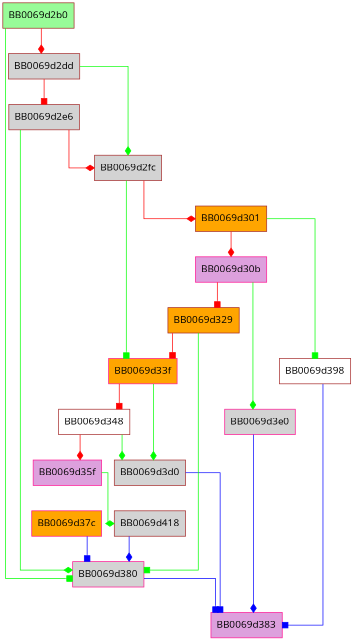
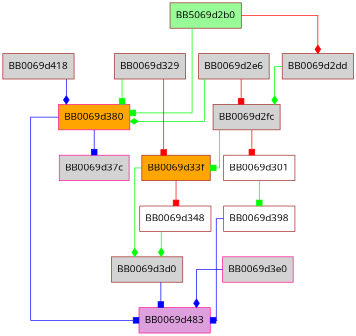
node "BB0069d2b0": label "BB0069d2b0" -> "BB5069d2b0"
edge "BB0069d2dd" -> "BB0069d2e6": removed
edge "BB0069d2e6" -> "BB0069d2fc": arrowhead diamond -> box
edge "BB0069d2fc" -> "BB0069d301": arrowhead diamond -> box
node "BB0069d301": fillcolor orange -> white
node "BB0069d30b": removed
node "BB0069d329": fillcolor orange -> lightgrey
node "BB0069d33f": color deeppink -> brown
node "BB0069d35f": removed
node "BB0069d37c": fillcolor orange -> lightgrey
edge "BB0069d37c" -> "BB0069d380": reversed
node "BB0069d380": fillcolor lightgrey -> orange
node "BB0069d383": label "BB0069d383" -> "BB0069d483"
